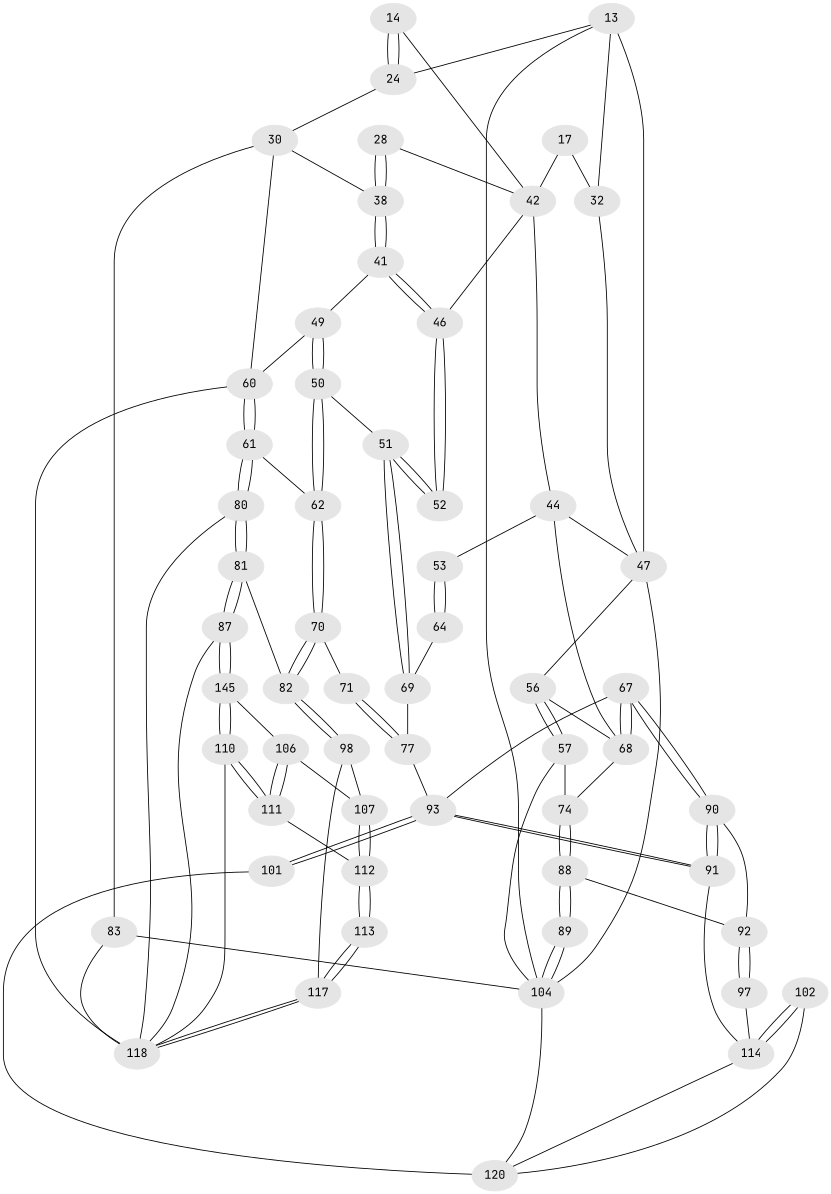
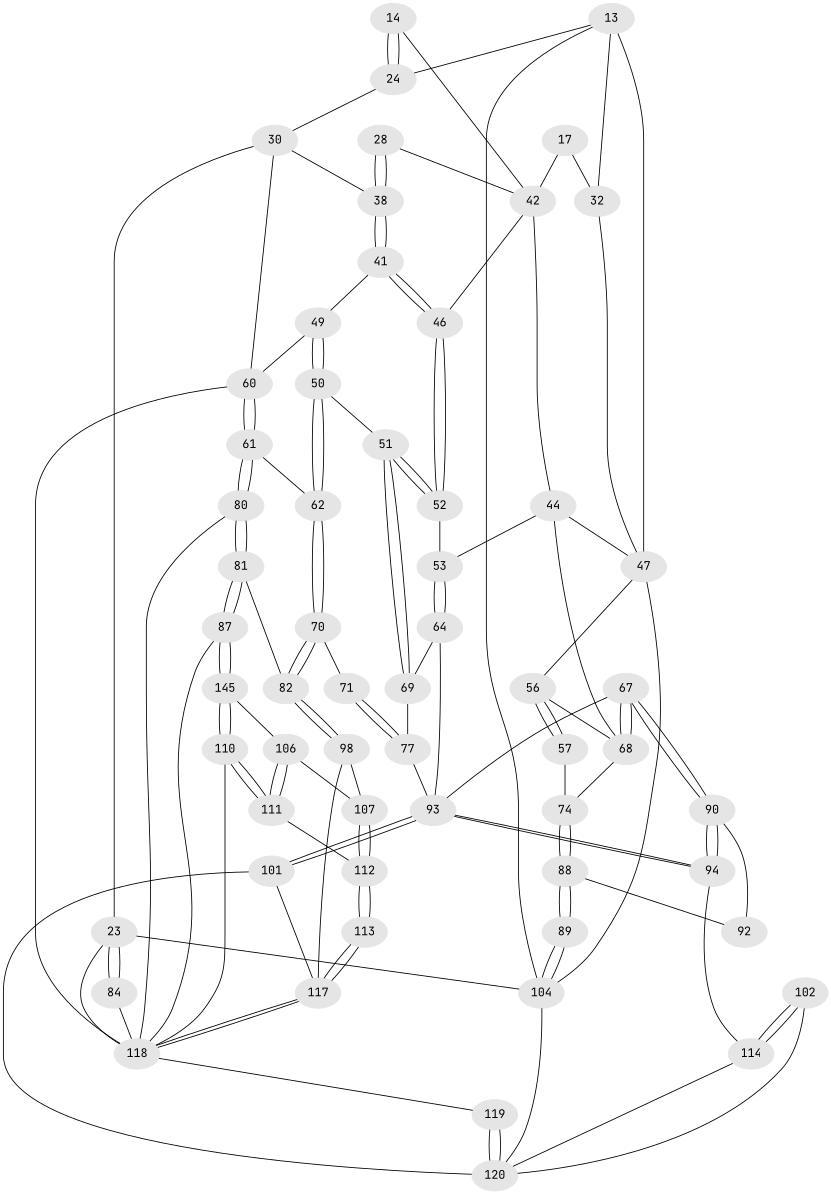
edge "52" -- "53": added
edge "64" -- "93": added
edge "57" -- "104": removed
node "91": label "91" -> "94"
node "83": label "83" -> "23"
edge "101" -- "117": added
node "84": added
node "97": removed
node "119": added
